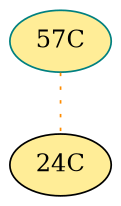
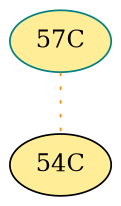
node "24C": label "24C" -> "54C"
